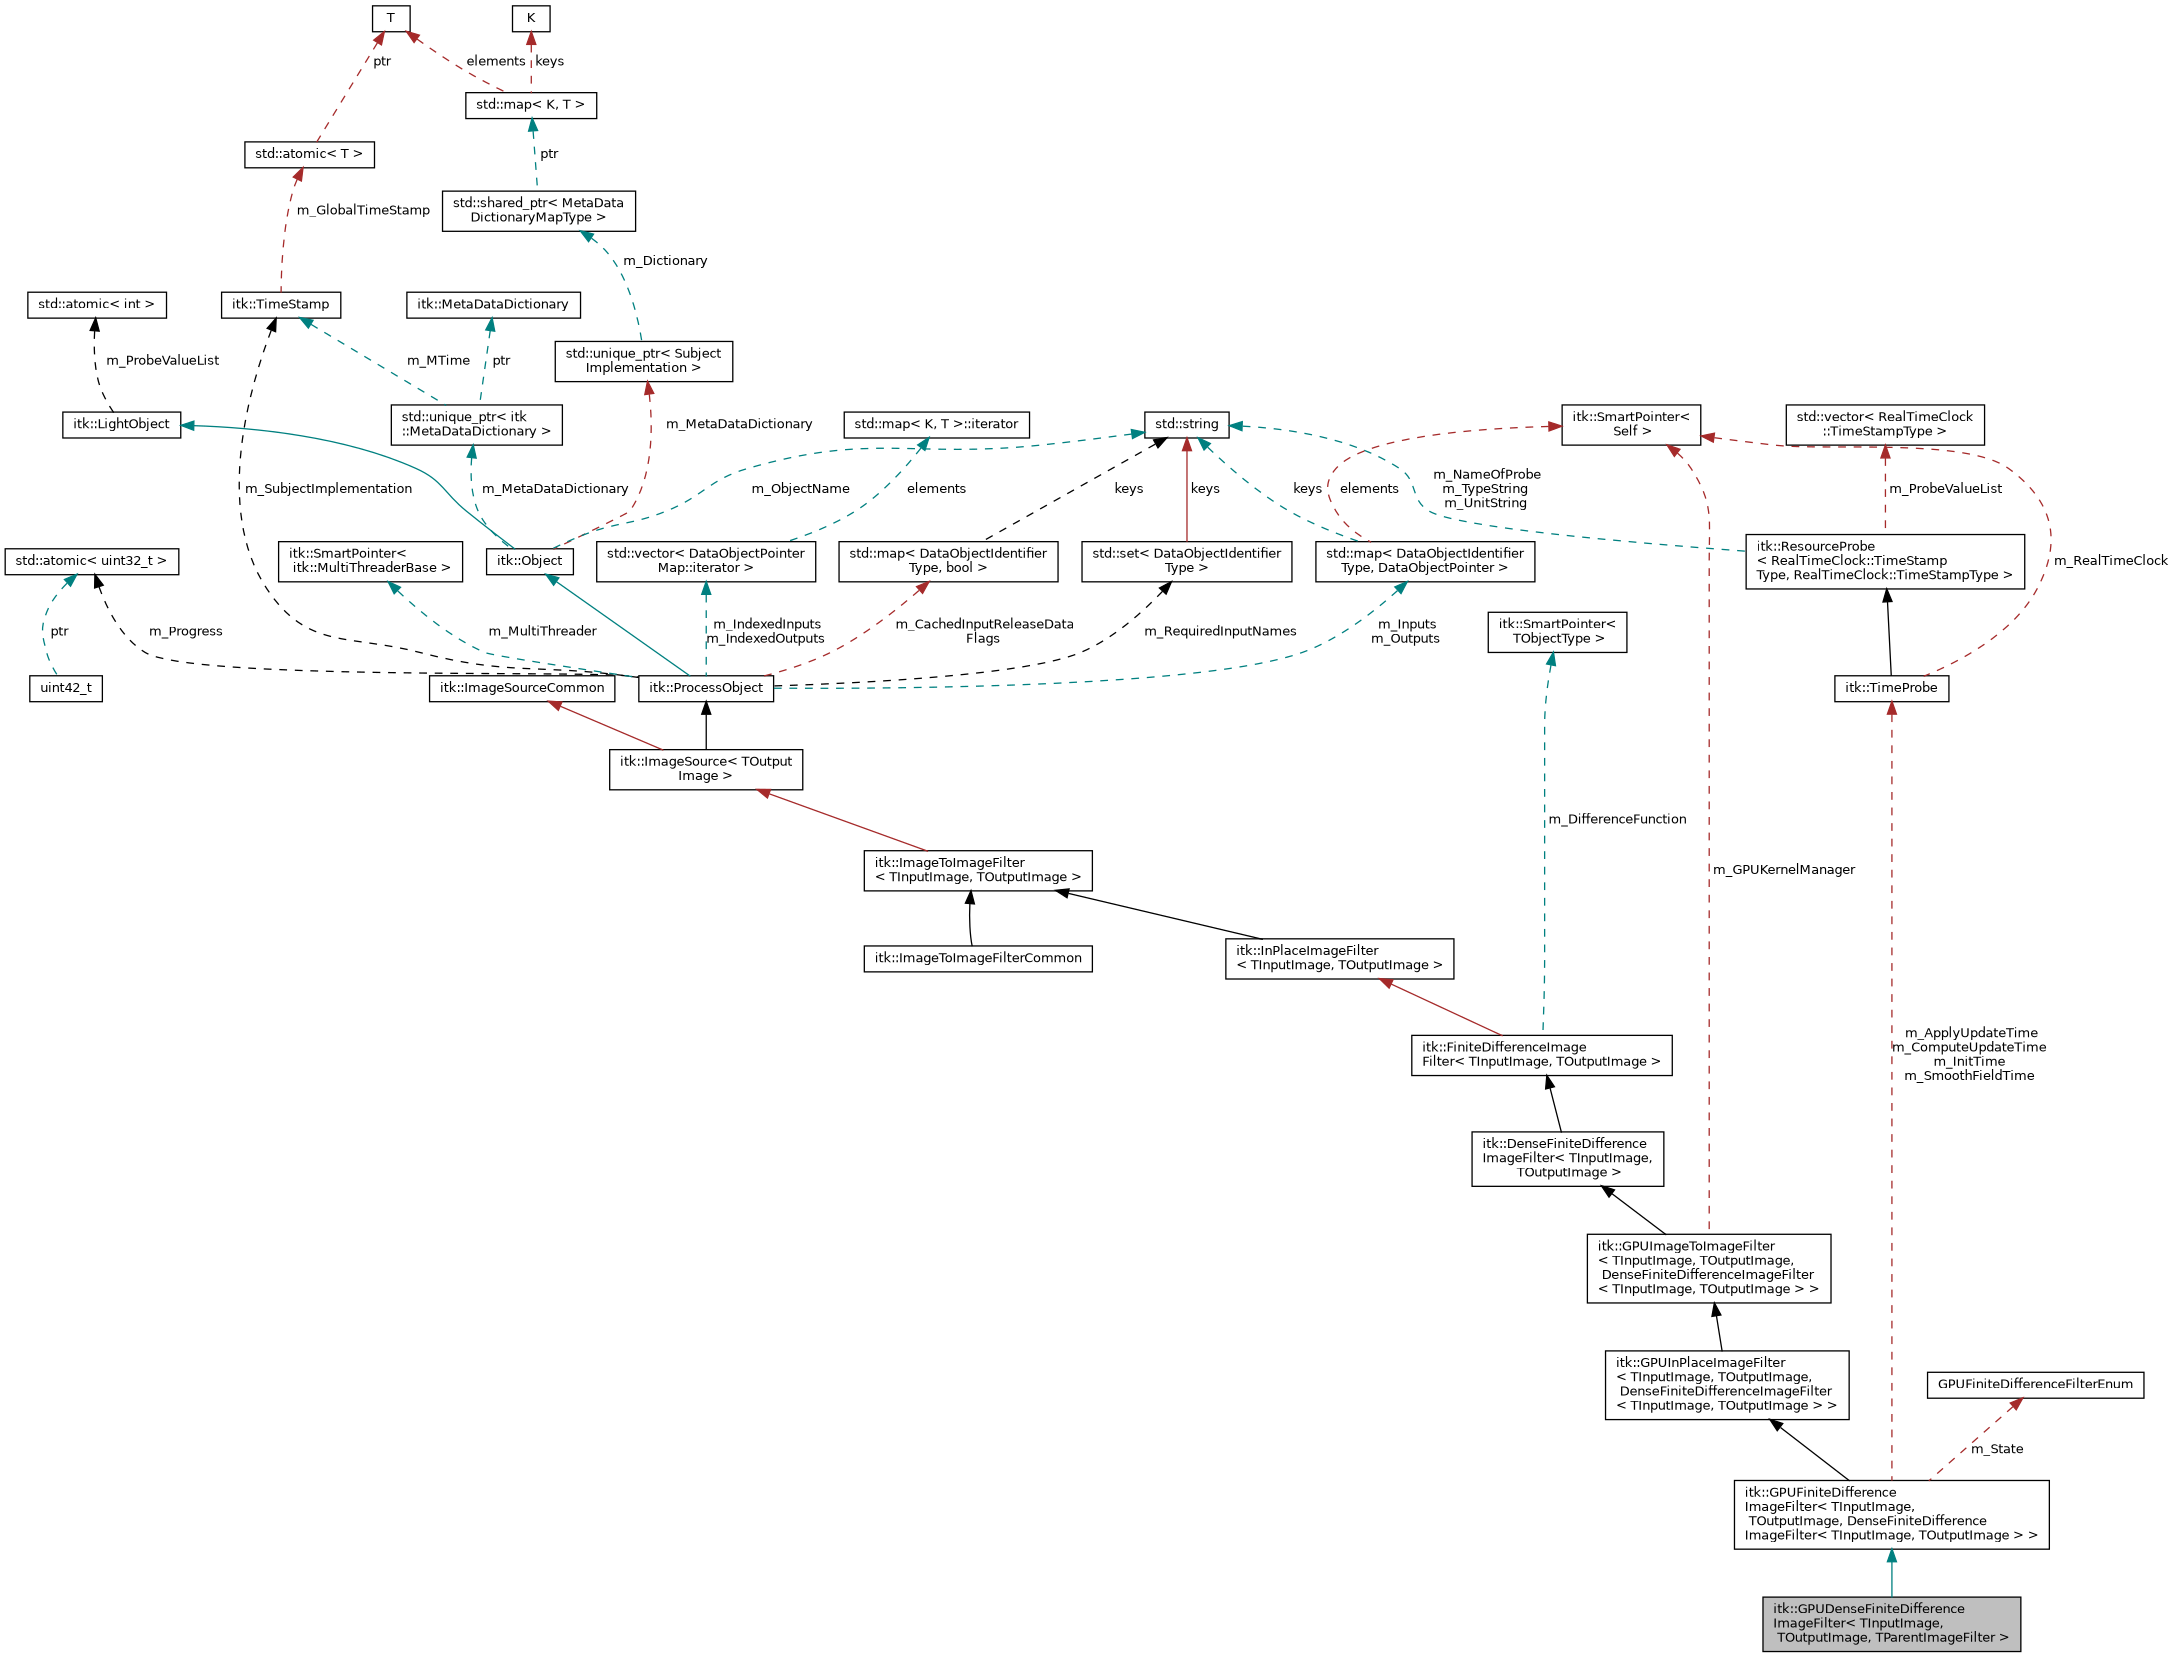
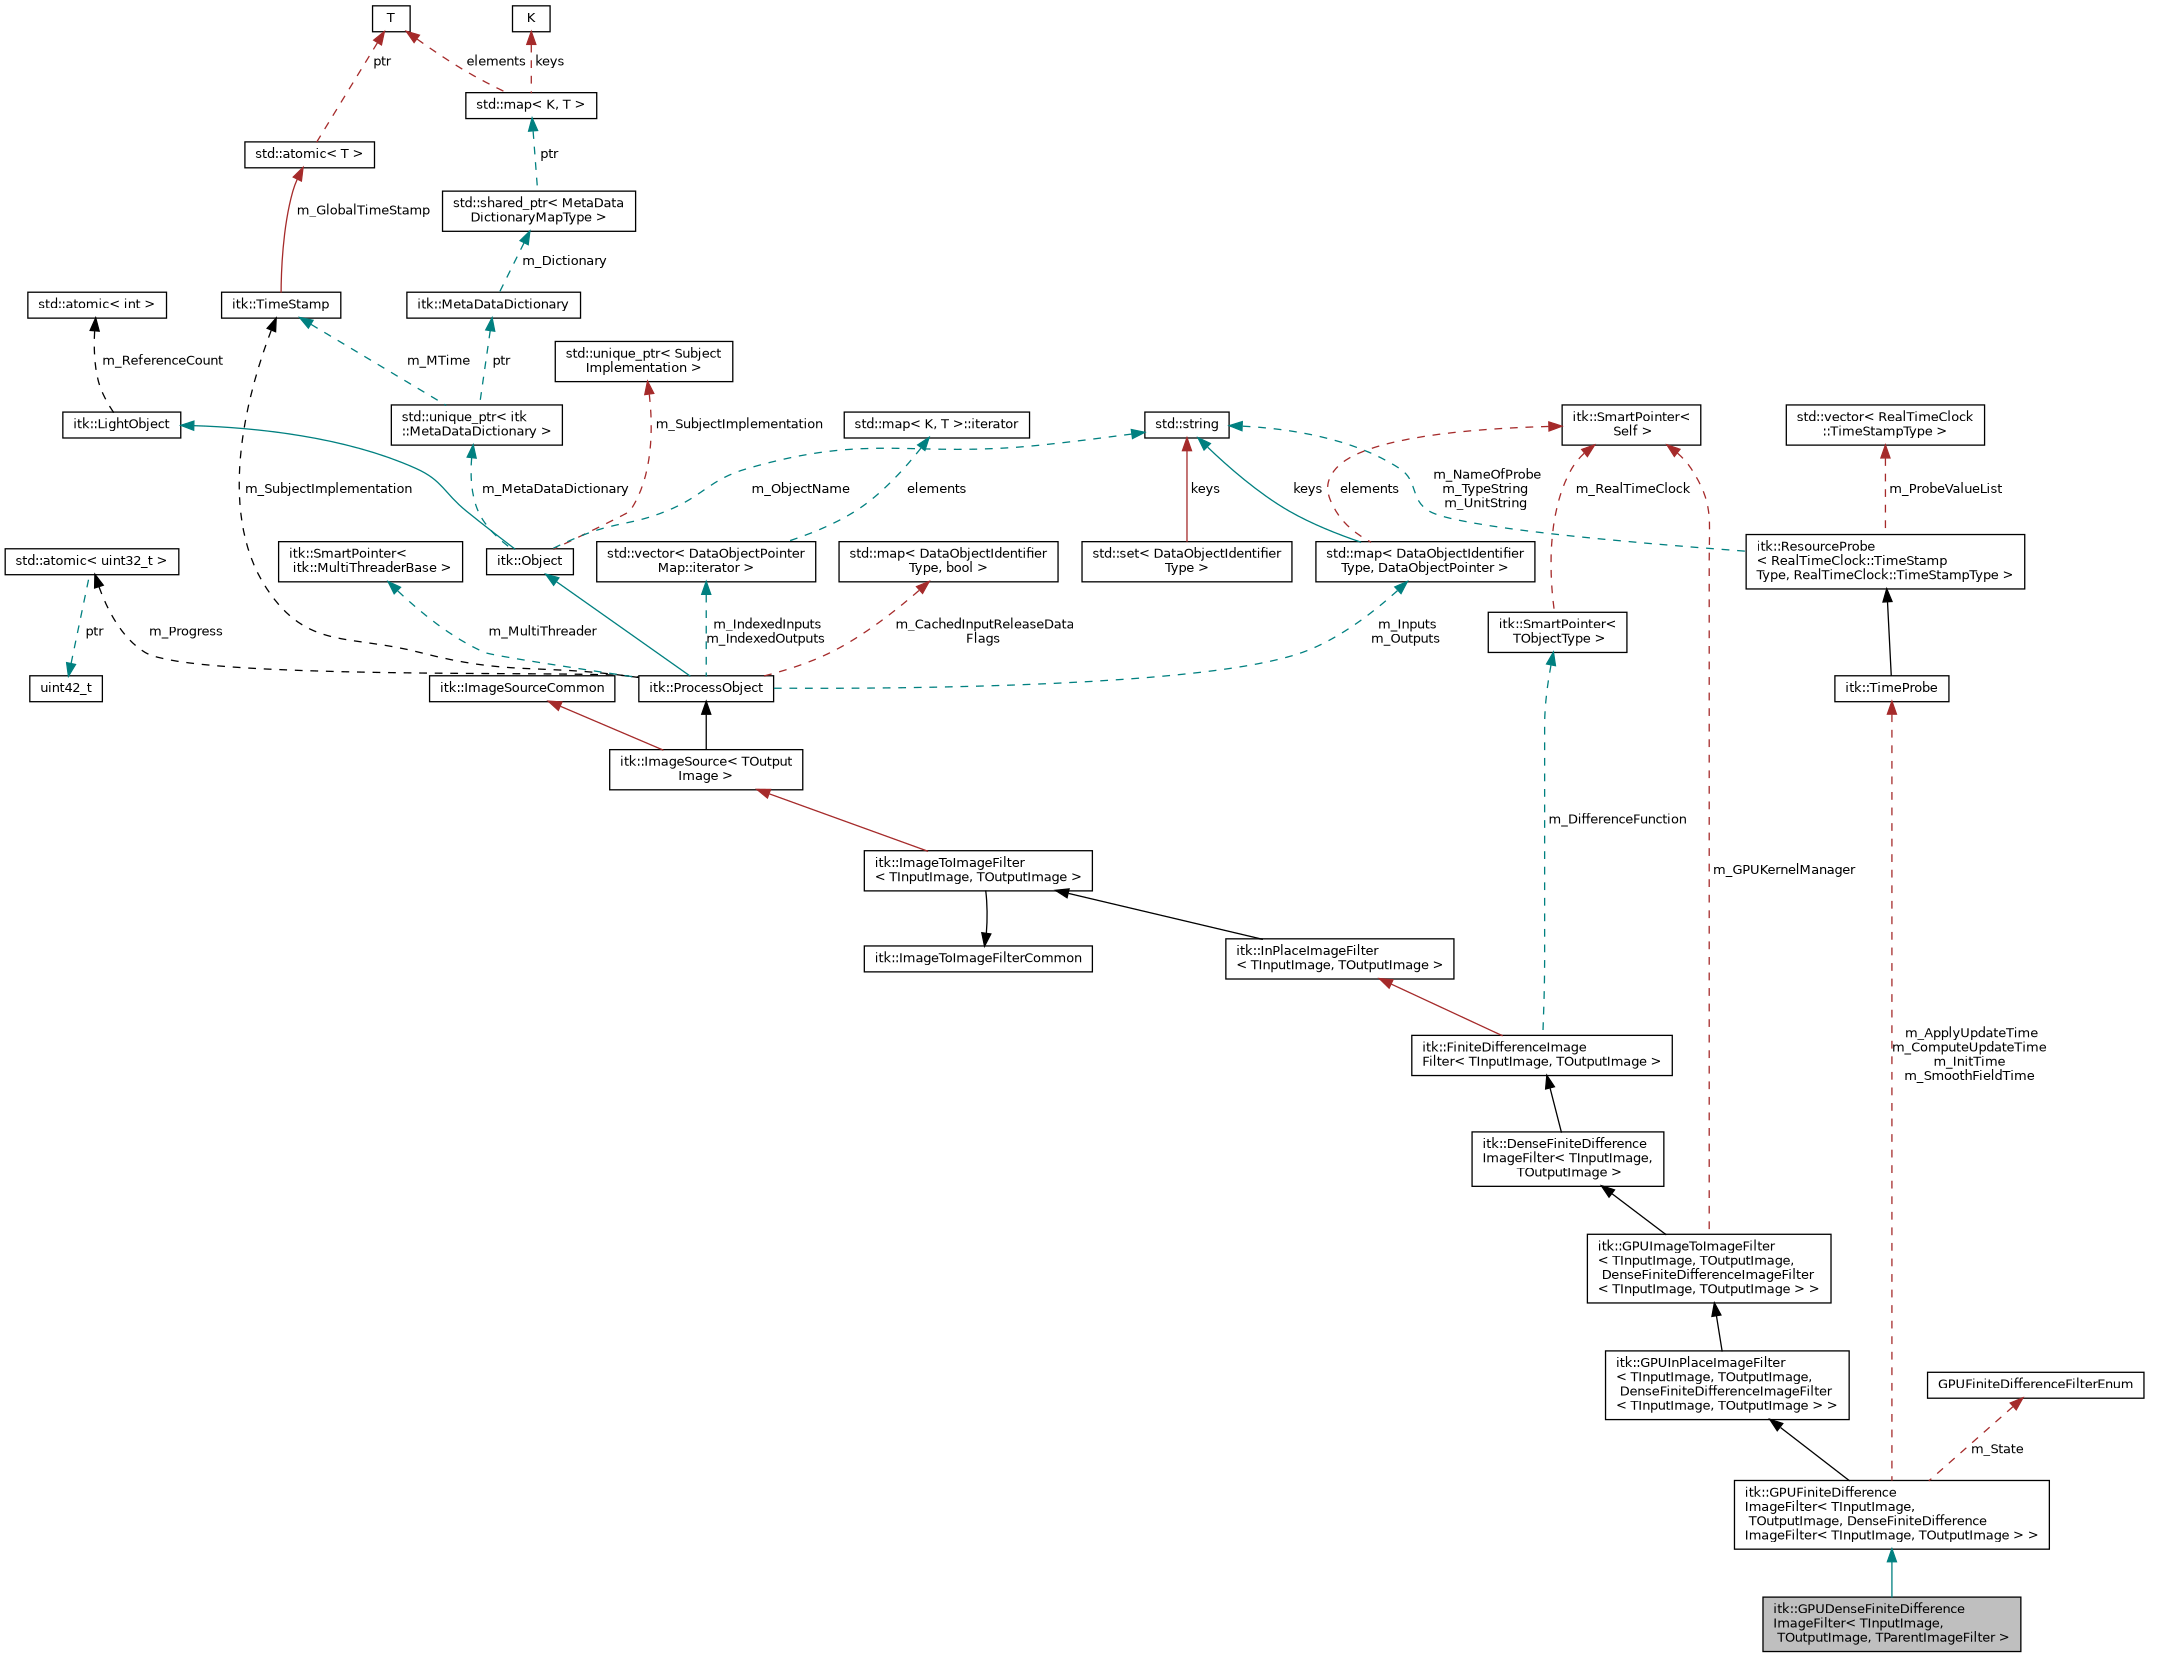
edge "itk::TimeStamp" -> "std::atomic< T >": style dashed -> solid
edge "std::unique_ptr< Subject Implementation >" -> "std::shared_ptr< MetaData DictionaryMapType >": now "itk::MetaDataDictionary" -> "std::shared_ptr< MetaData DictionaryMapType >"
edge "itk::LightObject" -> "std::atomic< int >": label " m_ProbeValueList" -> " m_ReferenceCount"
edge "itk::Object" -> "std::unique_ptr< Subject Implementation >": label " m_MetaDataDictionary" -> " m_SubjectImplementation"
edge "itk::TimeProbe" -> "itk::SmartPointer< Self >": now "itk::SmartPointer< TObjectType >" -> "itk::SmartPointer< Self >"
edge "std::map< DataObjectIdentifier Type, bool >" -> "std::string": removed, label "keys"
edge "std::map< DataObjectIdentifier Type, DataObjectPointer >" -> "std::string": style dashed -> solid
edge "uint42_t" -> "std::atomic< uint32_t >": reversed
edge "itk::ProcessObject" -> "std::set< DataObjectIdentifier Type >": removed, label "m_RequiredInputNames"
edge "itk::ImageToImageFilterCommon" -> "itk::ImageToImageFilter < TInputImage, TOutputImage >": reversed
